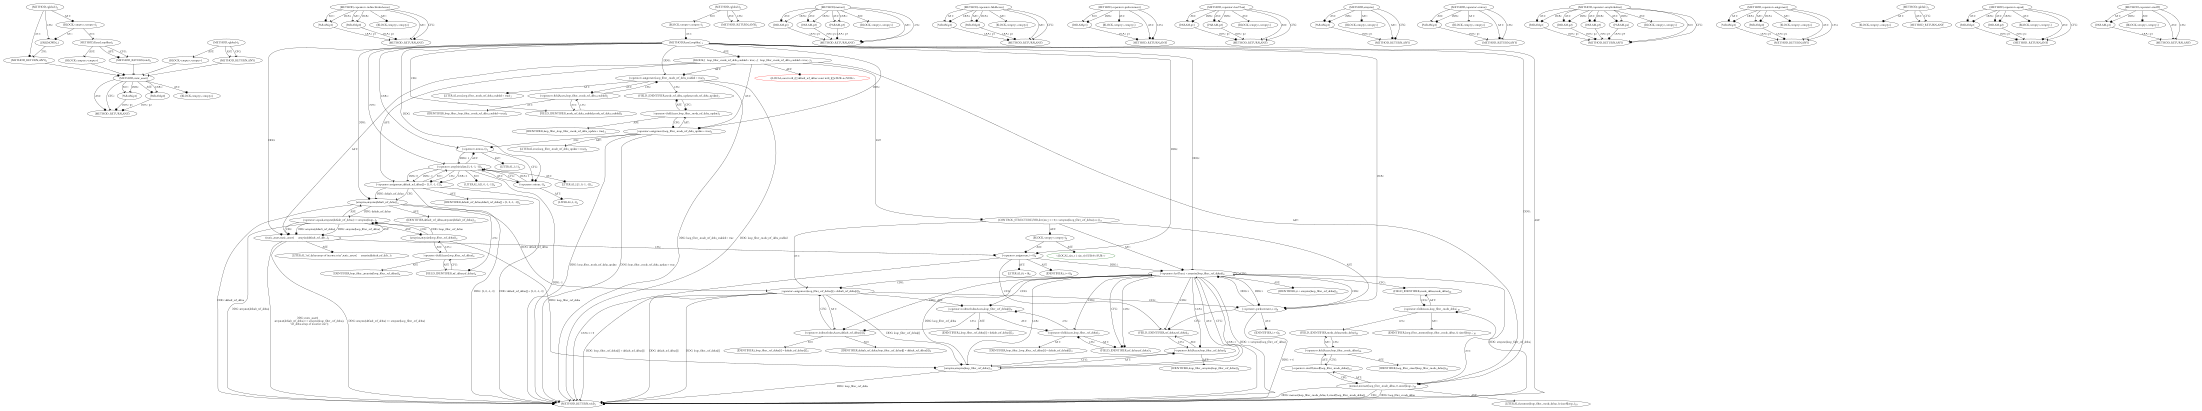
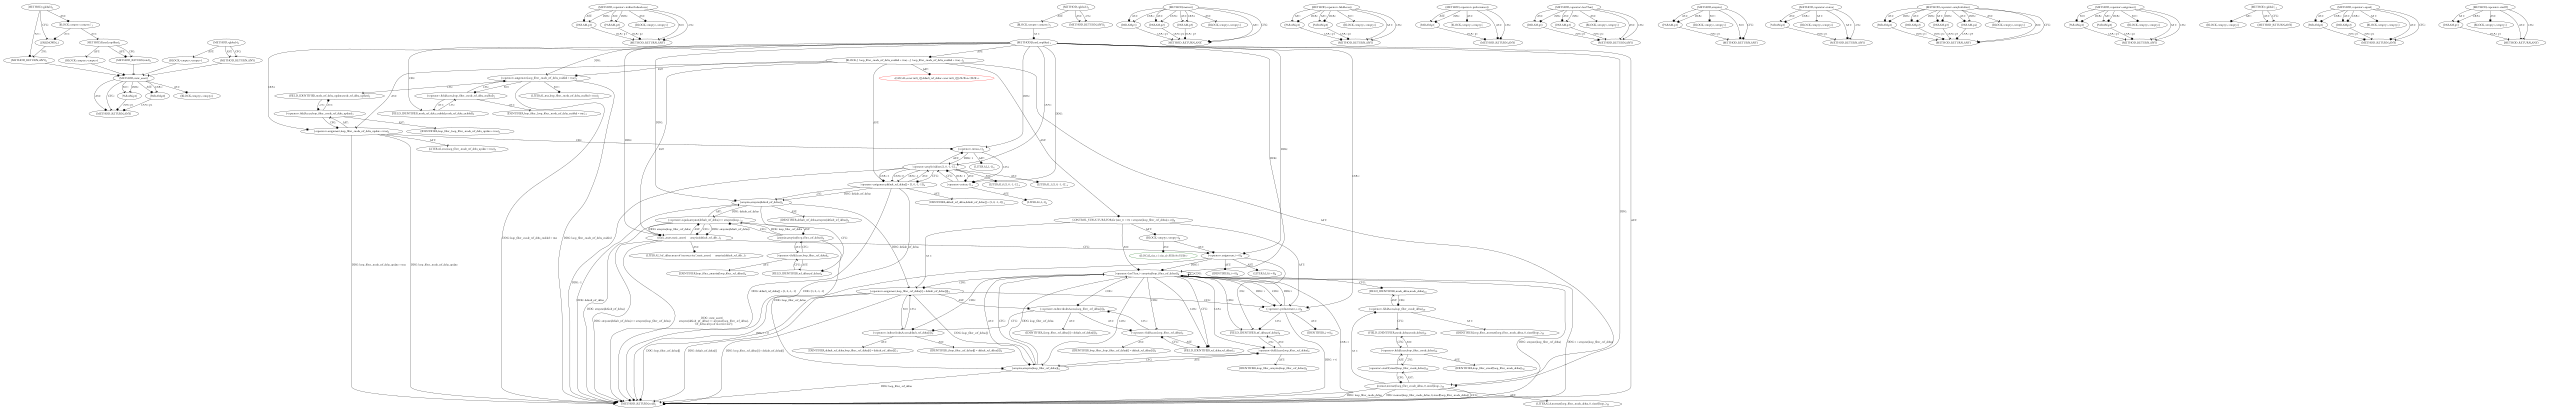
node "(IDENTIFIER,i,i < arraysize(loop_filter_.ref_deltas))": removed
